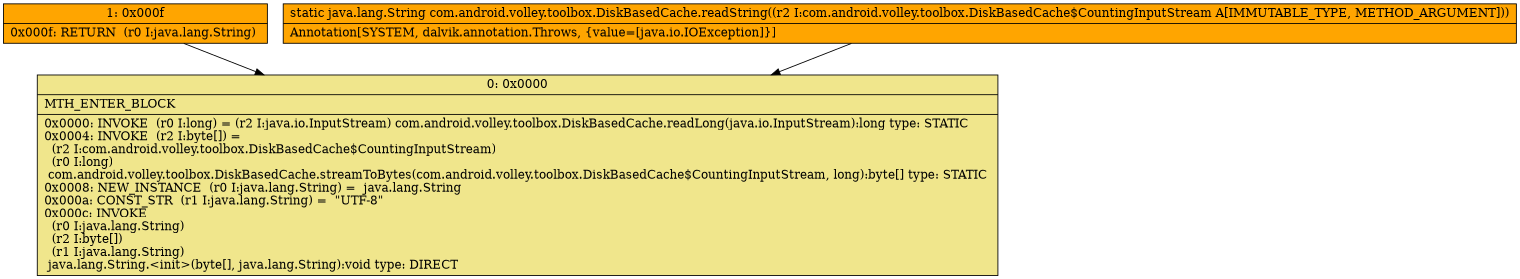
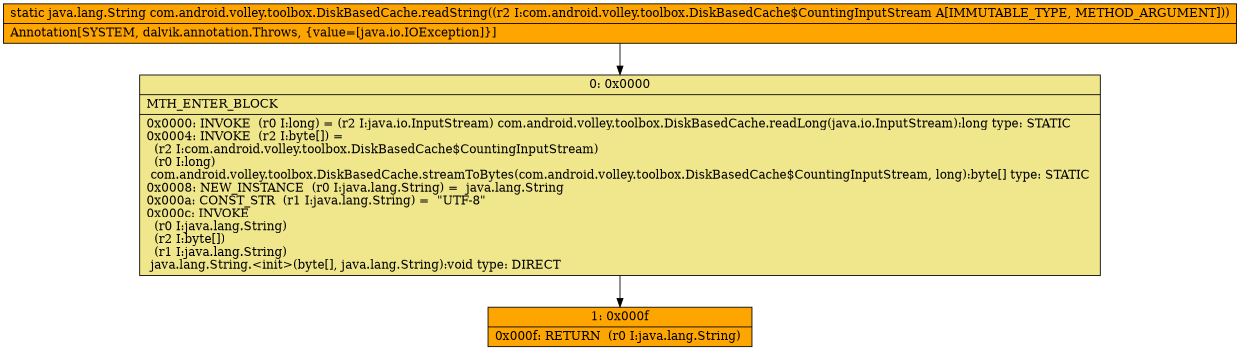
edge "1: 0x000f" -> "0: 0x0000": reversed
